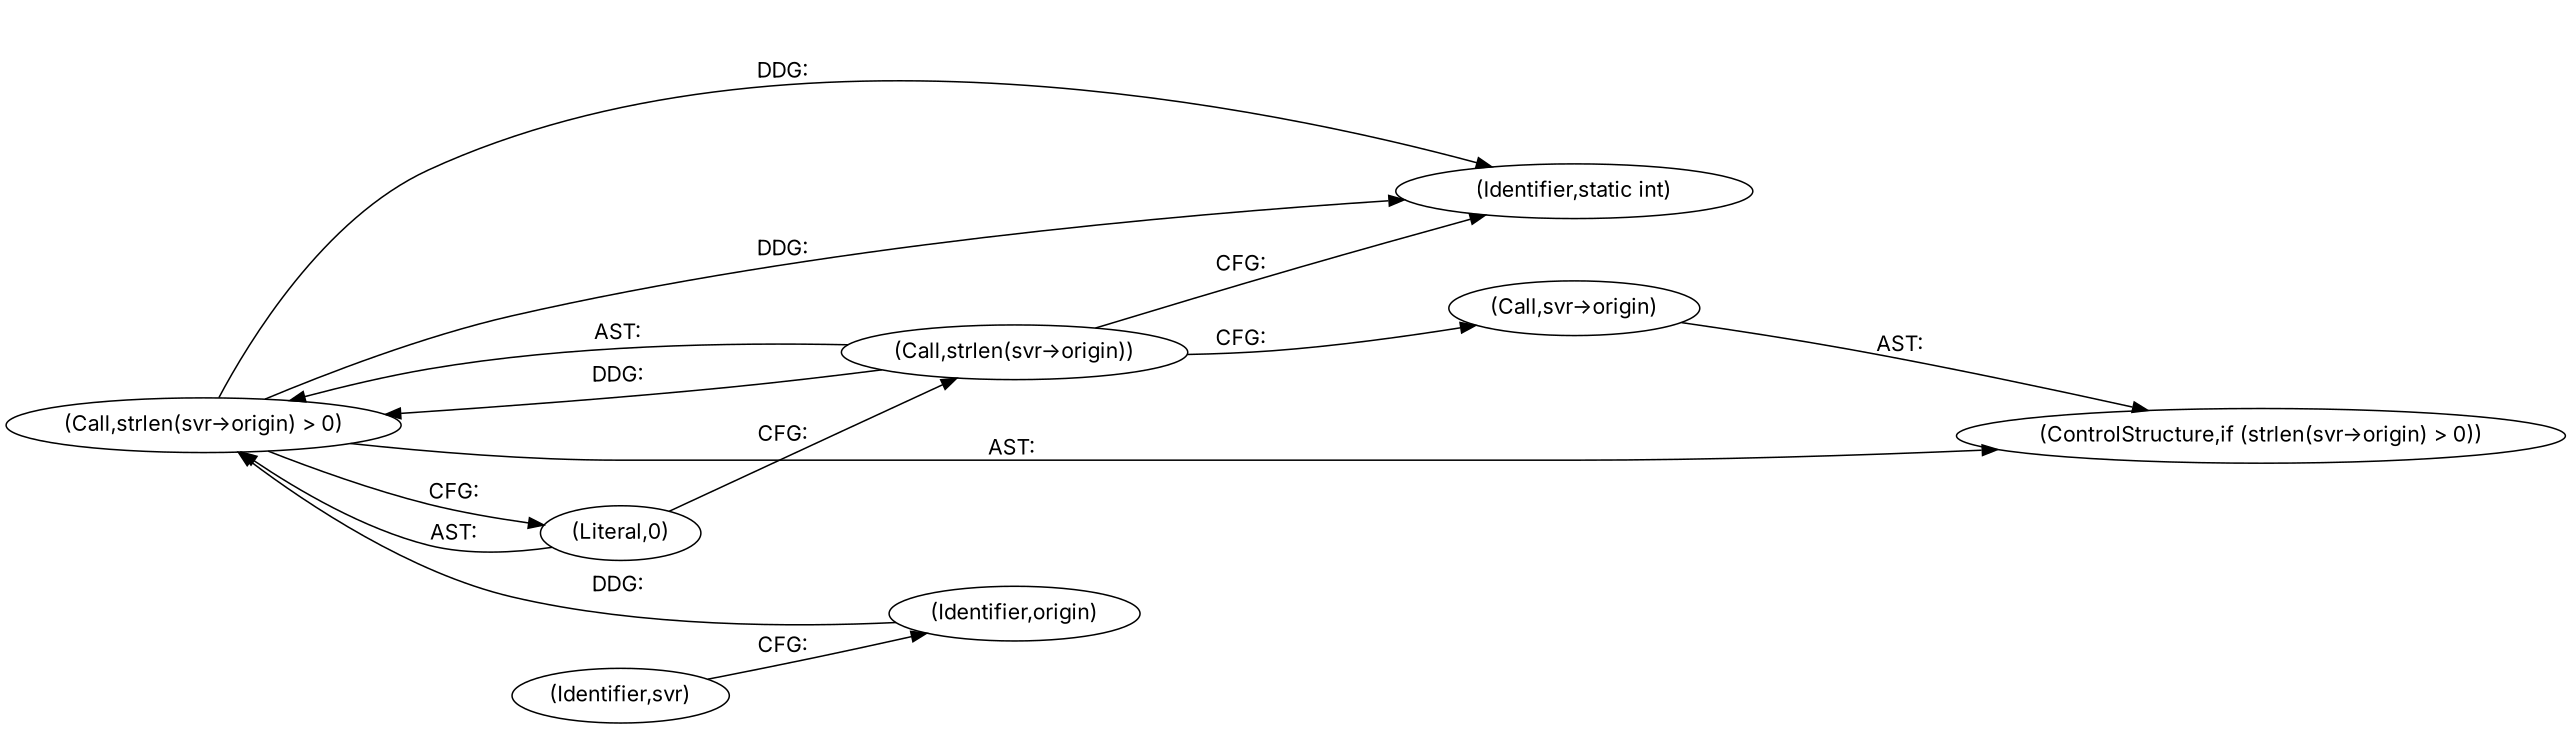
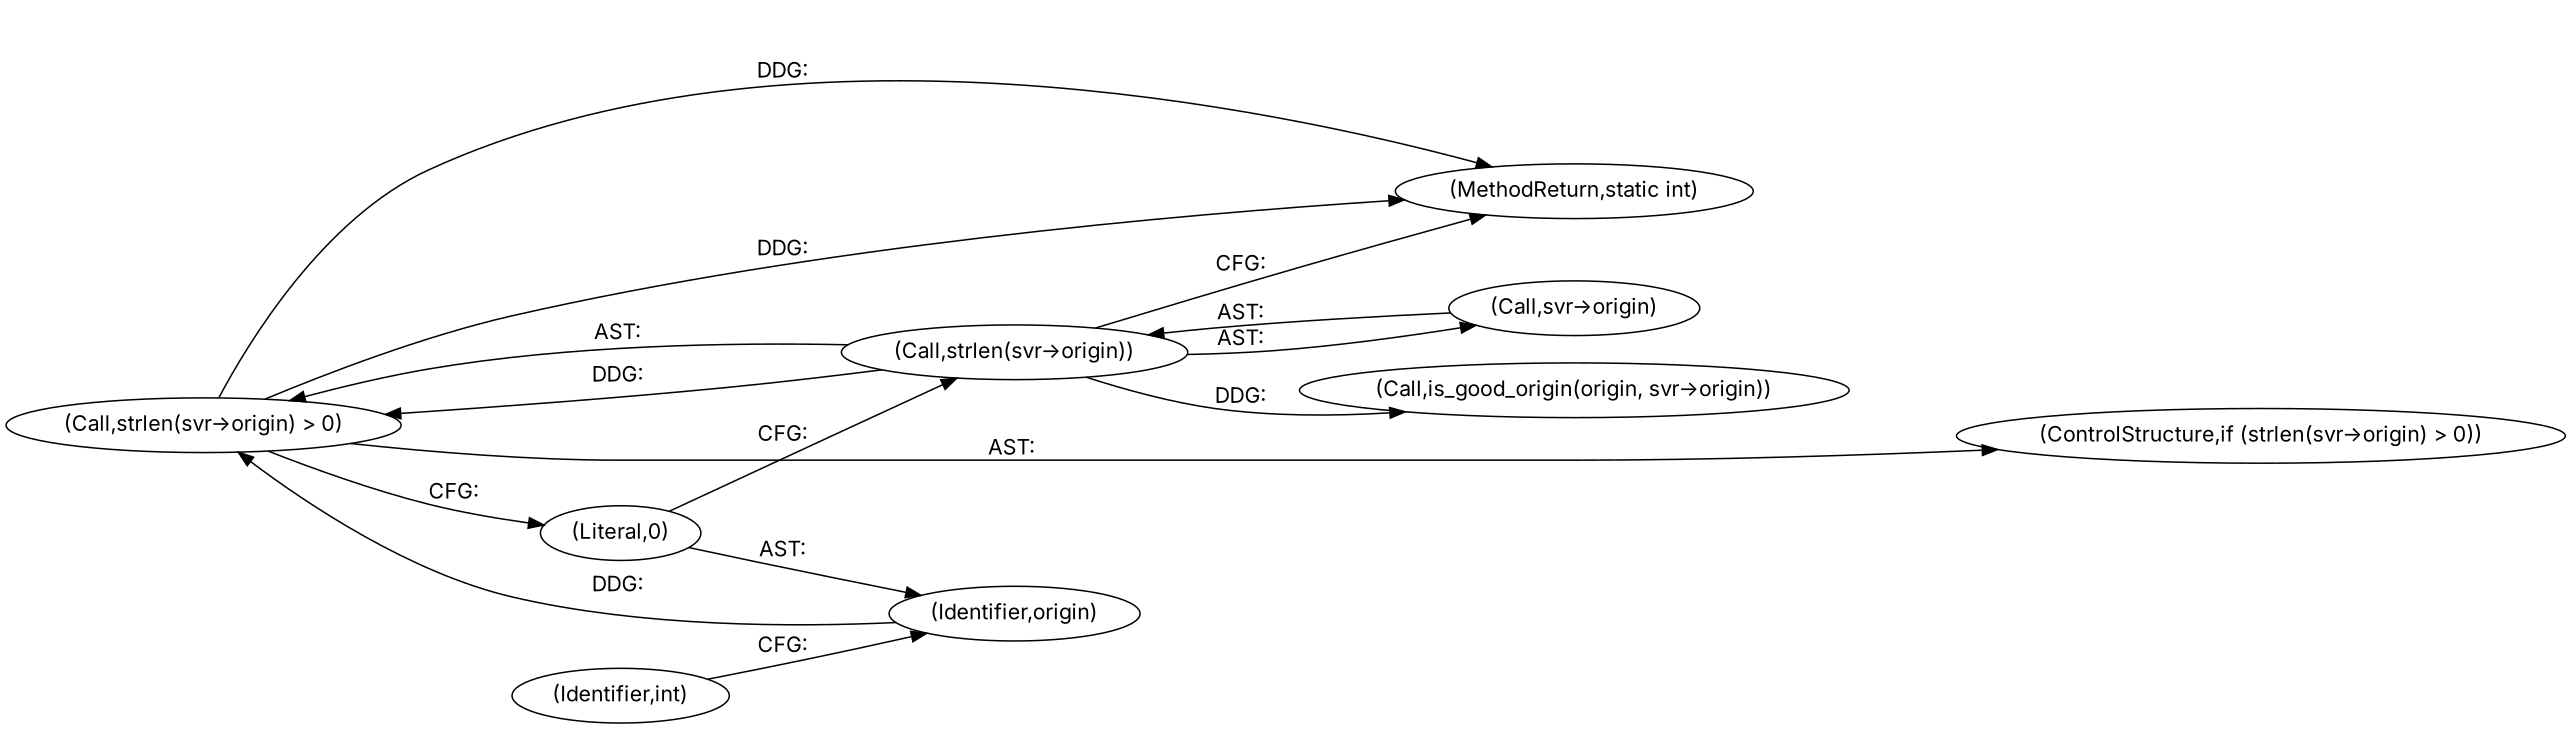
node "(Identifier,static int)": label "(Identifier,static int)" -> "(MethodReturn,static int)"
edge "(Call,strlen(svr->origin))" -> "(Call,svr->origin)": label "CFG: " -> "AST: "
edge "(Call,svr->origin)" -> "(ControlStructure,if (strlen(svr->origin) > 0))": now "(Call,svr->origin)" -> "(Call,strlen(svr->origin))"
node "(Call,is_good_origin(origin, svr->origin))": added
edge "(Literal,0)" -> "(Call,strlen(svr->origin) > 0)": now "(Literal,0)" -> "(Identifier,origin)"
node "(Identifier,svr)": label "(Identifier,svr)" -> "(Identifier,int)"
